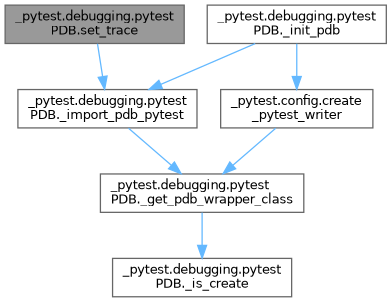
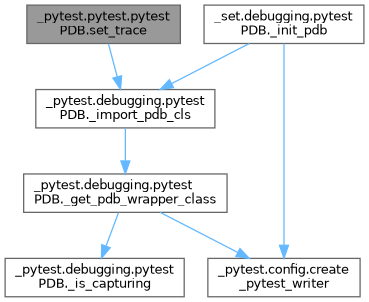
node "_pytest.debugging.pytest PDB.set_trace": label "_pytest.debugging.pytest PDB.set_trace" -> "_pytest.pytest.pytest PDB.set_trace"
node "_pytest.debugging.pytest PDB._init_pdb": label "_pytest.debugging.pytest PDB._init_pdb" -> "_set.debugging.pytest PDB._init_pdb"
node "_pytest.debugging.pytest PDB._import_pdb_pytest": label "_pytest.debugging.pytest PDB._import_pdb_pytest" -> "_pytest.debugging.pytest PDB._import_pdb_cls"
edge "_pytest.config.create _pytest_writer" -> "_pytest.debugging.pytest PDB._get_pdb_wrapper_class": reversed
node "_pytest.debugging.pytest PDB._is_create": label "_pytest.debugging.pytest PDB._is_create" -> "_pytest.debugging.pytest PDB._is_capturing"
